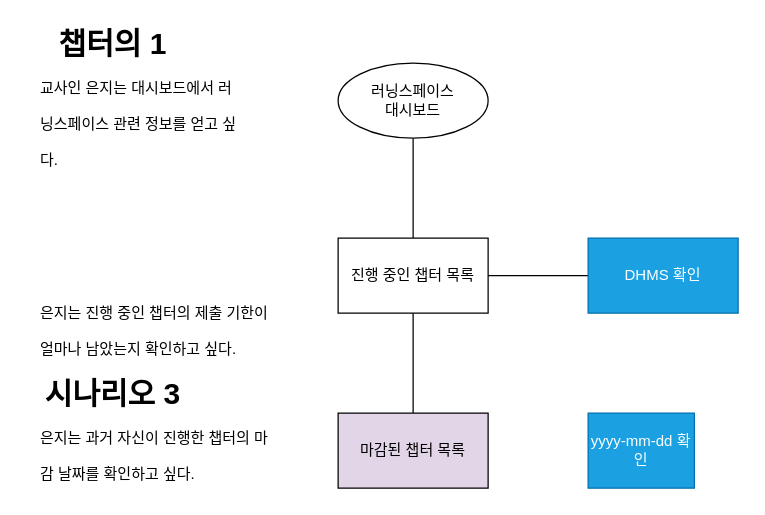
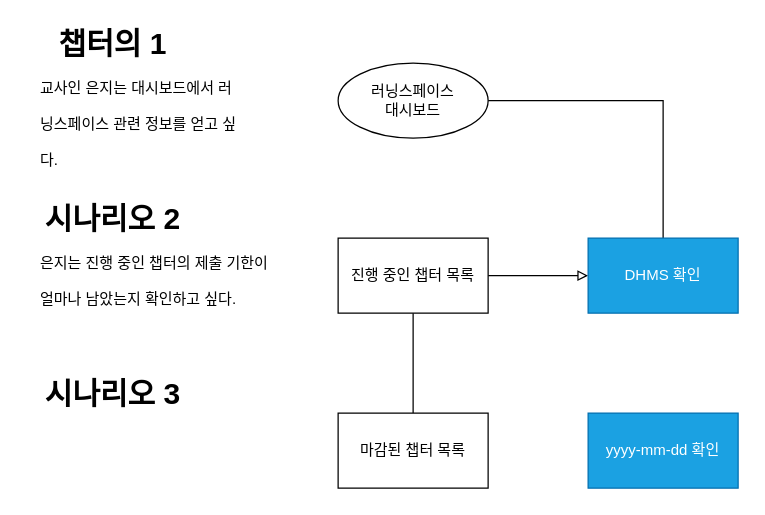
edge "러닝스페이스 대시보드" -- "진행 중인 챕터 목록": now "러닝스페이스 대시보드" -- "DHMS 확인"
node "시나리오 2": added
edge "진행 중인 챕터 목록" -- "DHMS 확인": arrowhead none -> block
node "은지는 진행 중인 챕터의 제출 기한이 얼마나 남았는지 확인하고 싶다.": moved (157, 326) -> (157, 276)
node "은지는 과거 자신이 진행한 챕터의 마감 날짜를 확인하고 싶다.": removed
node "마감된 챕터 목록": fillcolor #e1d5e7 -> #ffffff
node "yyyy-mm-dd 확인": size 106x75 -> 150x75
